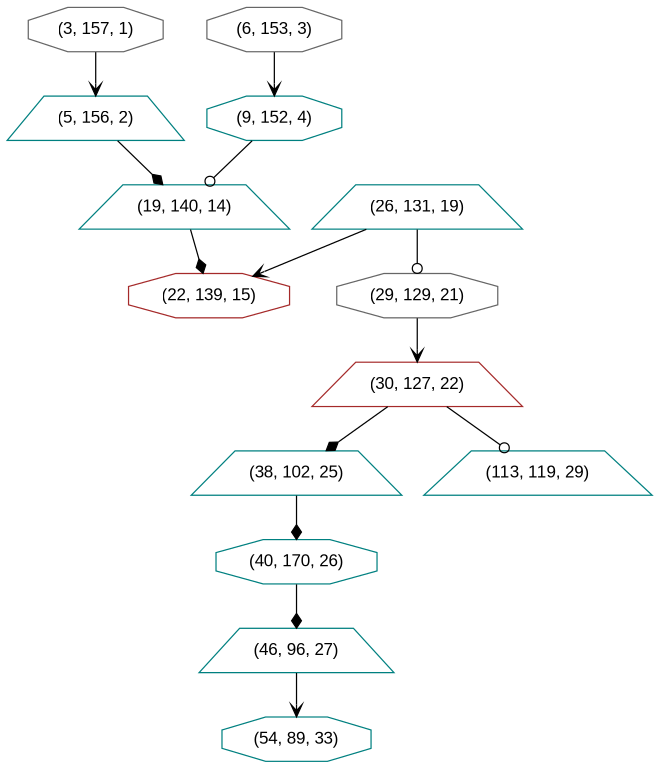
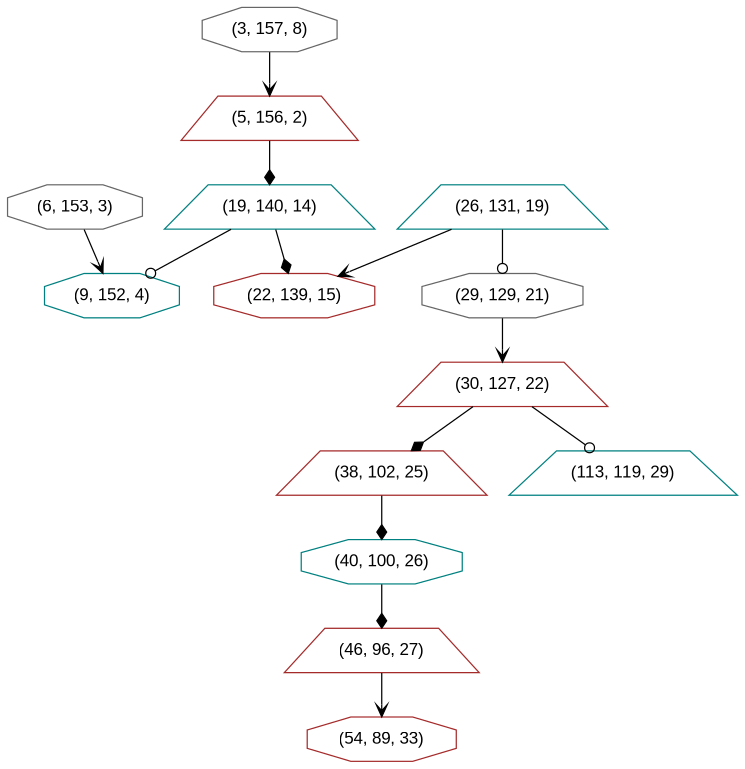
node "(3, 157, 1)": label "(3, 157, 1)" -> "(3, 157, 8)"
node "(5, 156, 2)": color teal -> brown
edge "(9, 152, 4)" -> "(19, 140, 14)": reversed
node "(38, 102, 25)": color teal -> brown
node "(40, 170, 26)": label "(40, 170, 26)" -> "(40, 100, 26)"
node "(46, 96, 27)": color teal -> brown
node "(54, 89, 33)": color teal -> brown
